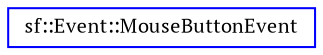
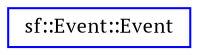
node "sf::Event::MouseButtonEvent": label "sf::Event::MouseButtonEvent" -> "sf::Event::Event"
